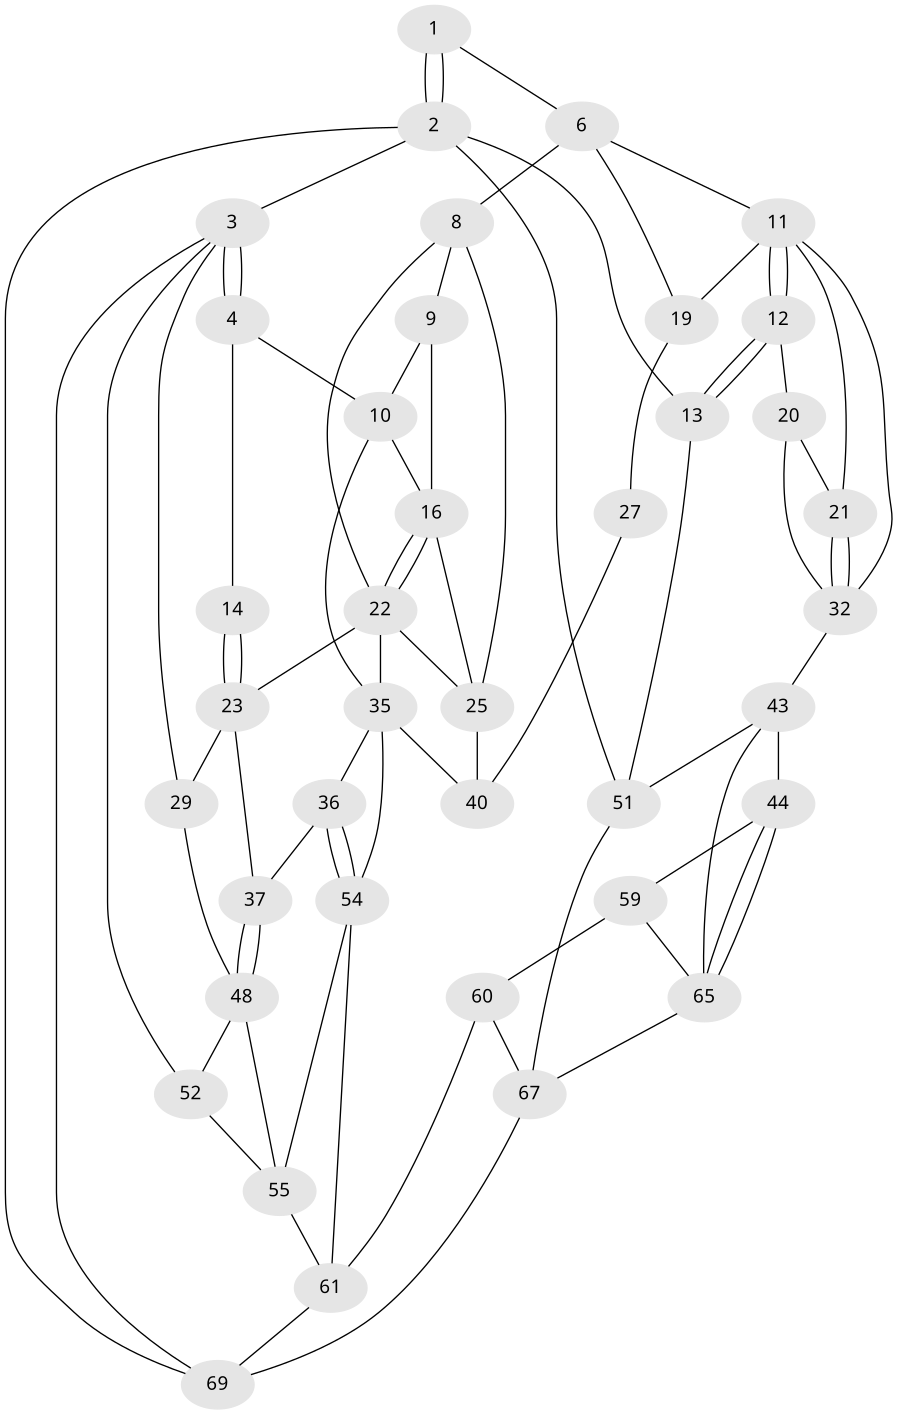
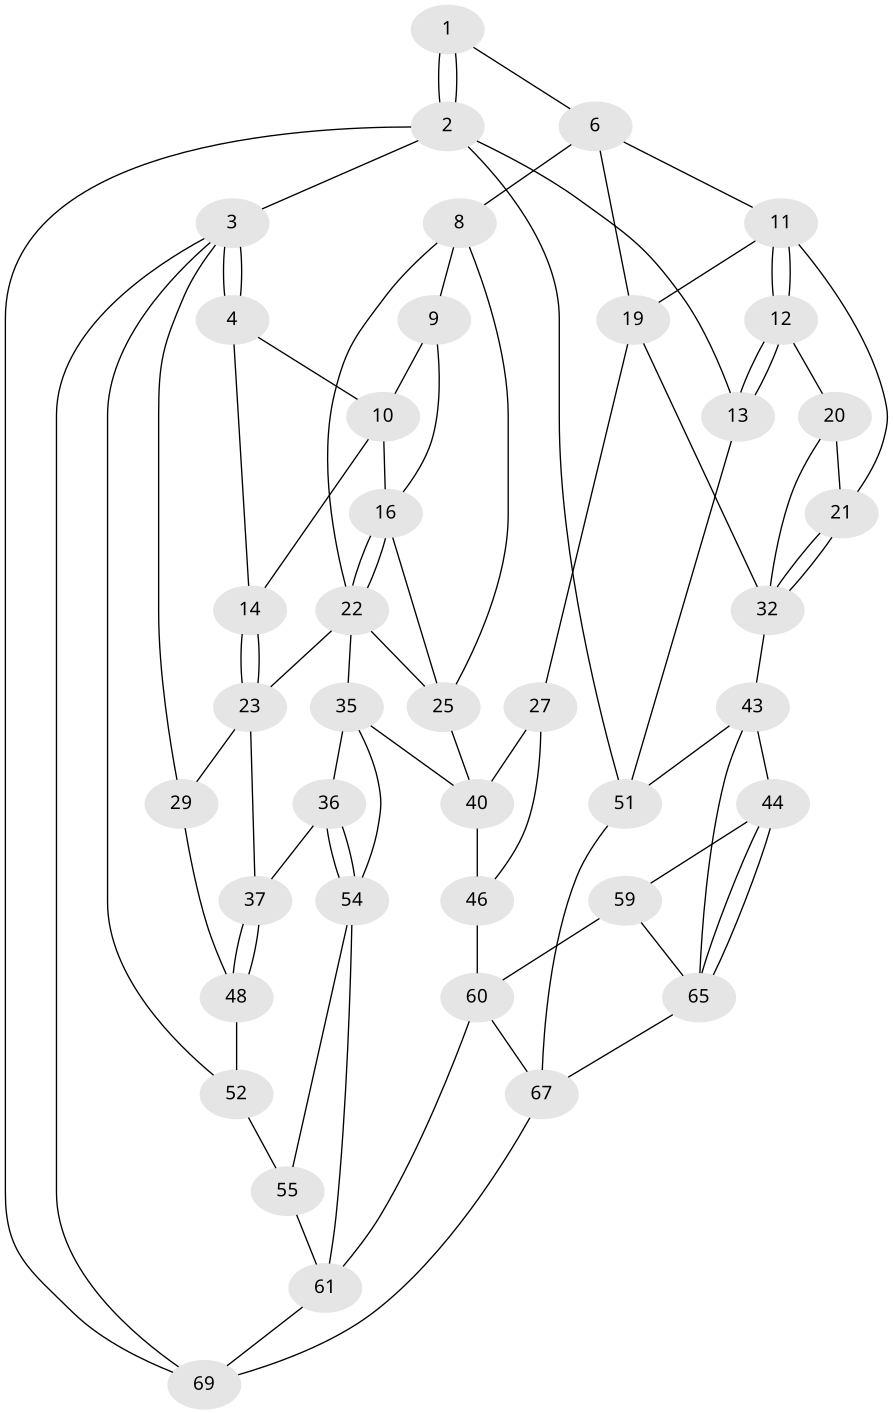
edge "11" -- "32": now "19" -- "32"
edge "10" -- "35": now "10" -- "14"
node "46": added
edge "48" -- "55": removed
